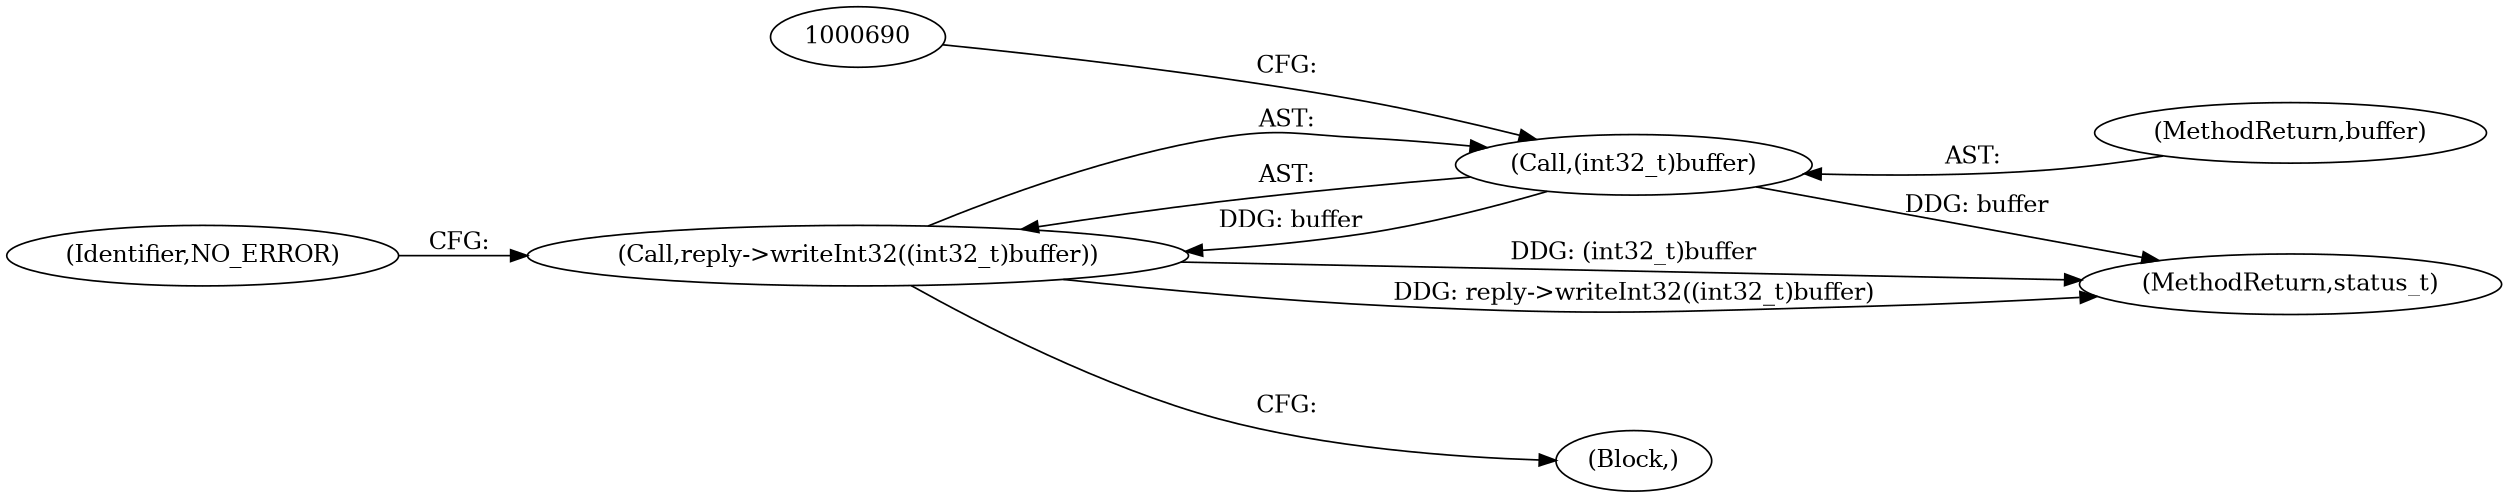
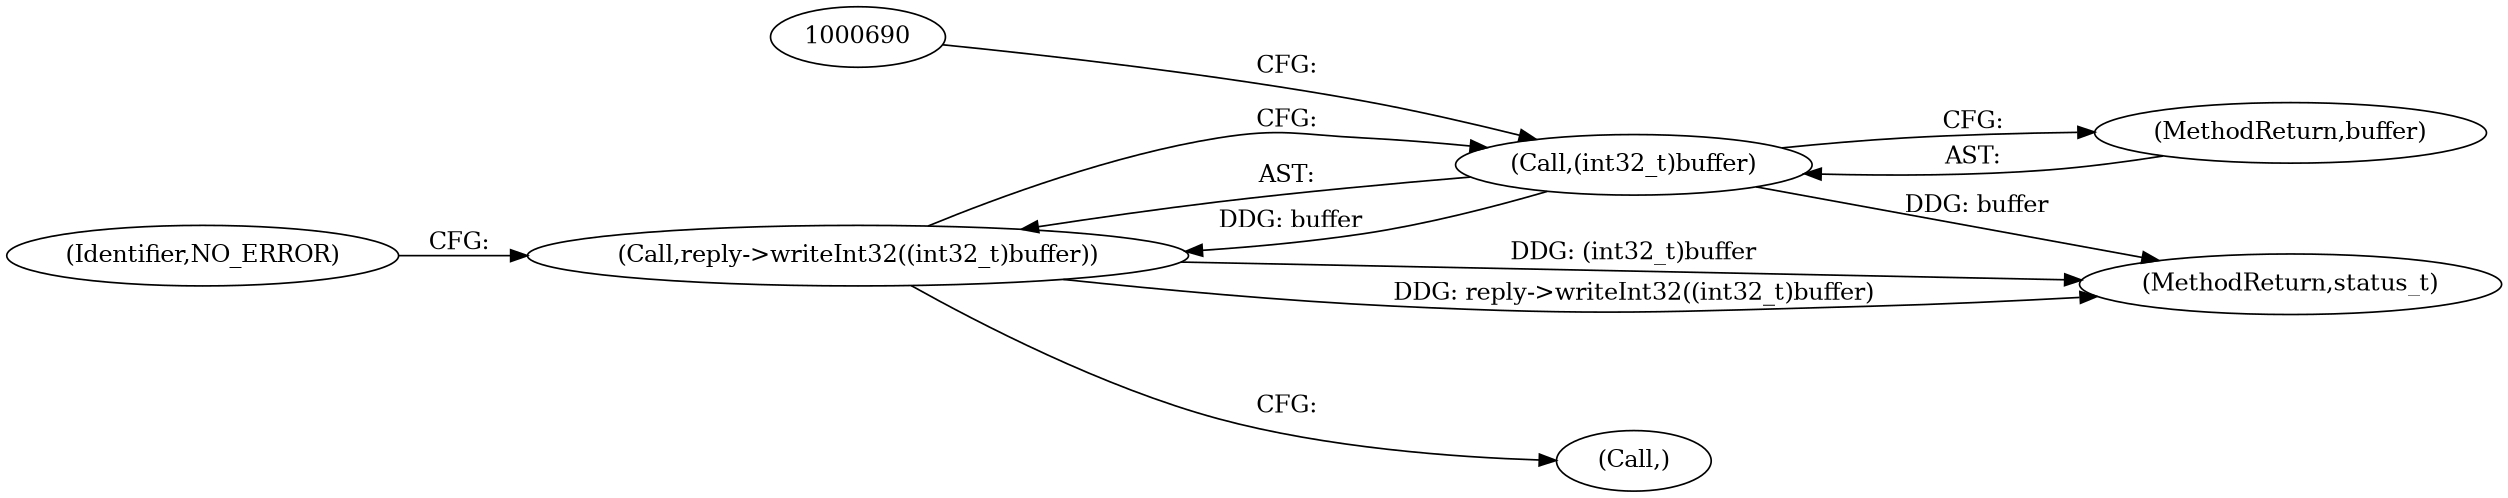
edge "(Call,reply->writeInt32((int32_t)buffer))" -> "(Call,(int32_t)buffer)": label "AST: " -> "CFG: "
edge "(Call,(int32_t)buffer)" -> "(MethodReturn,buffer)": added, label "CFG:"
node "(Block,)": label "(Block,)" -> "(Call,)"
